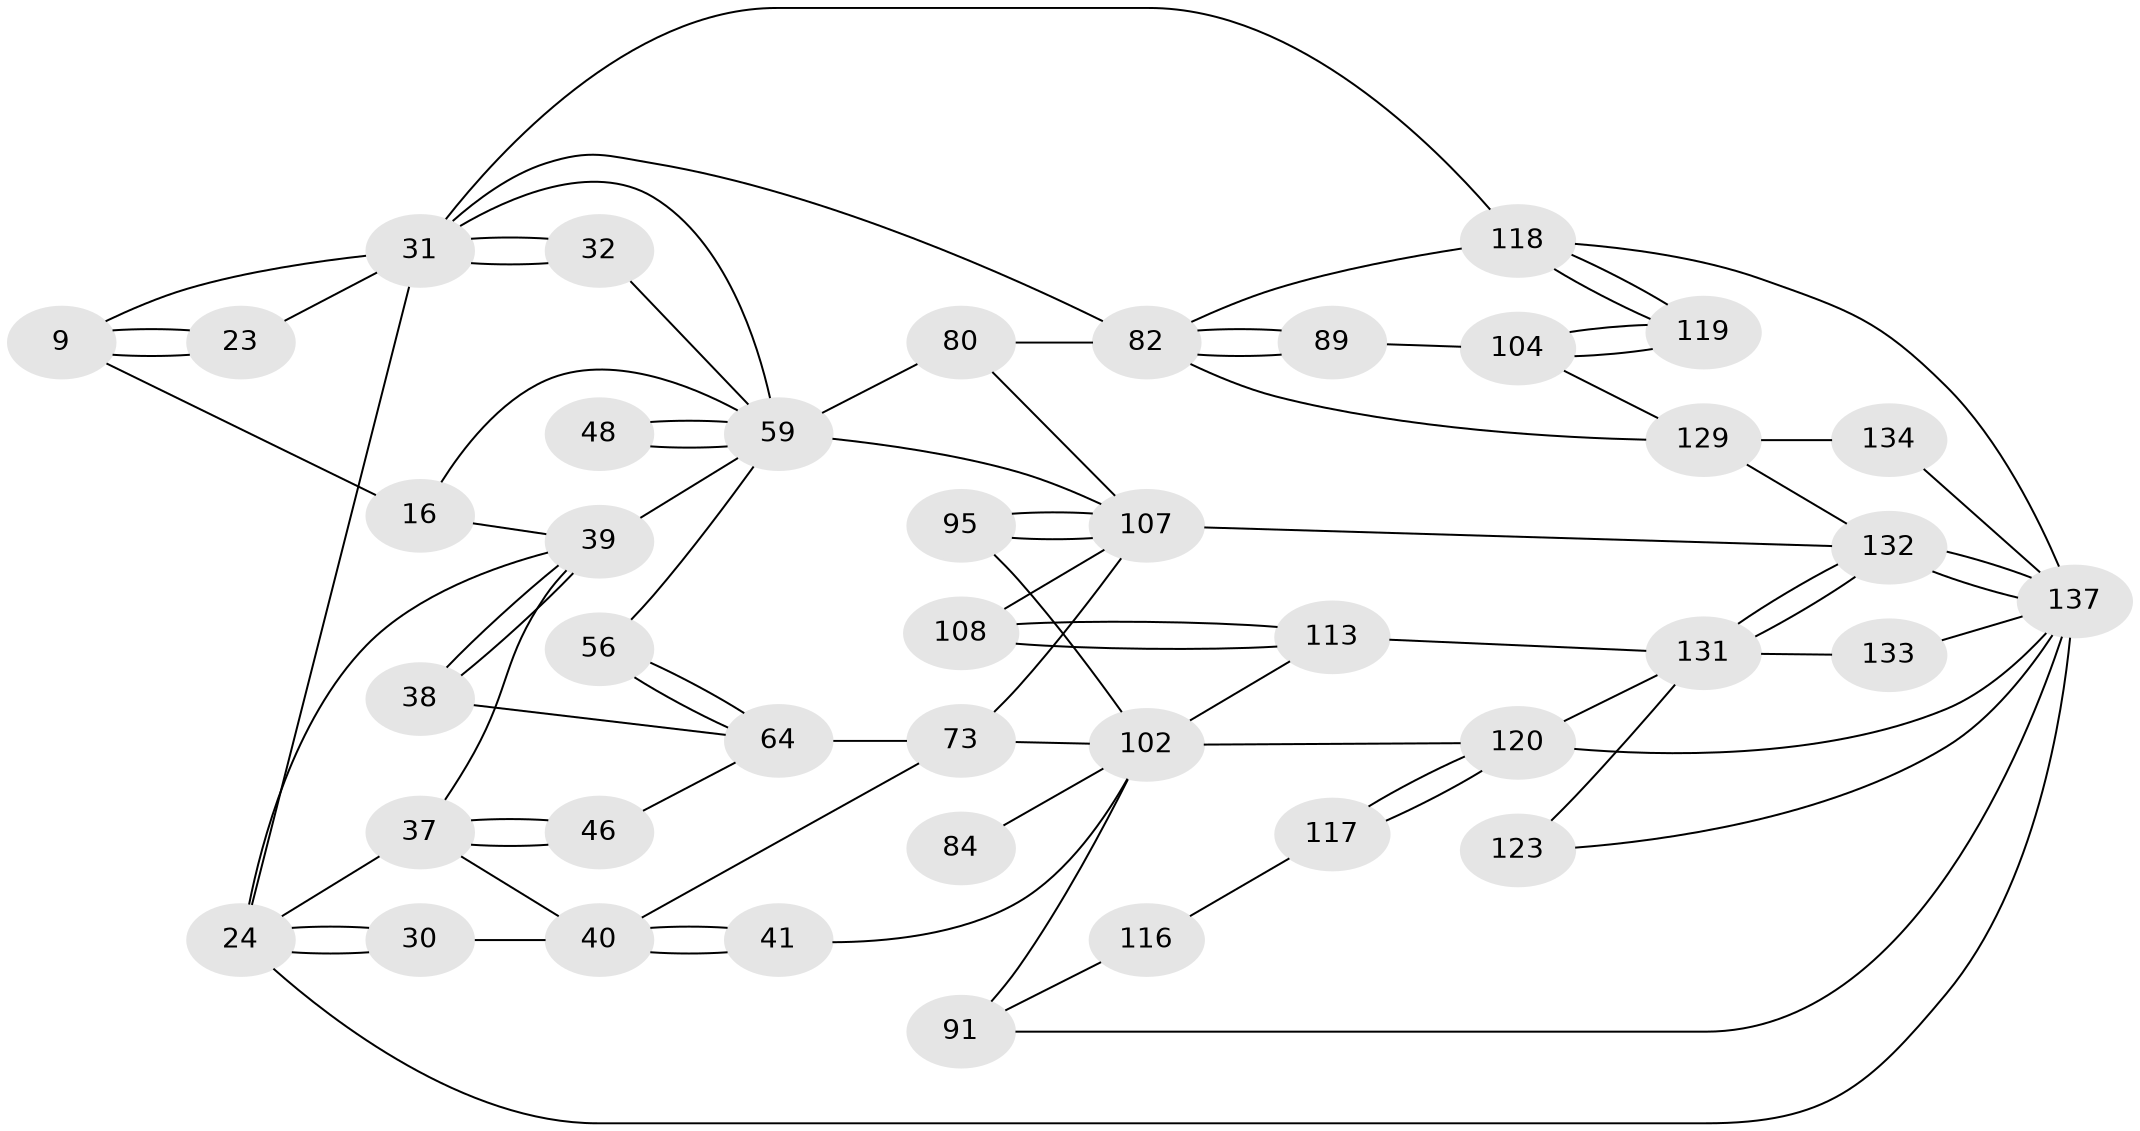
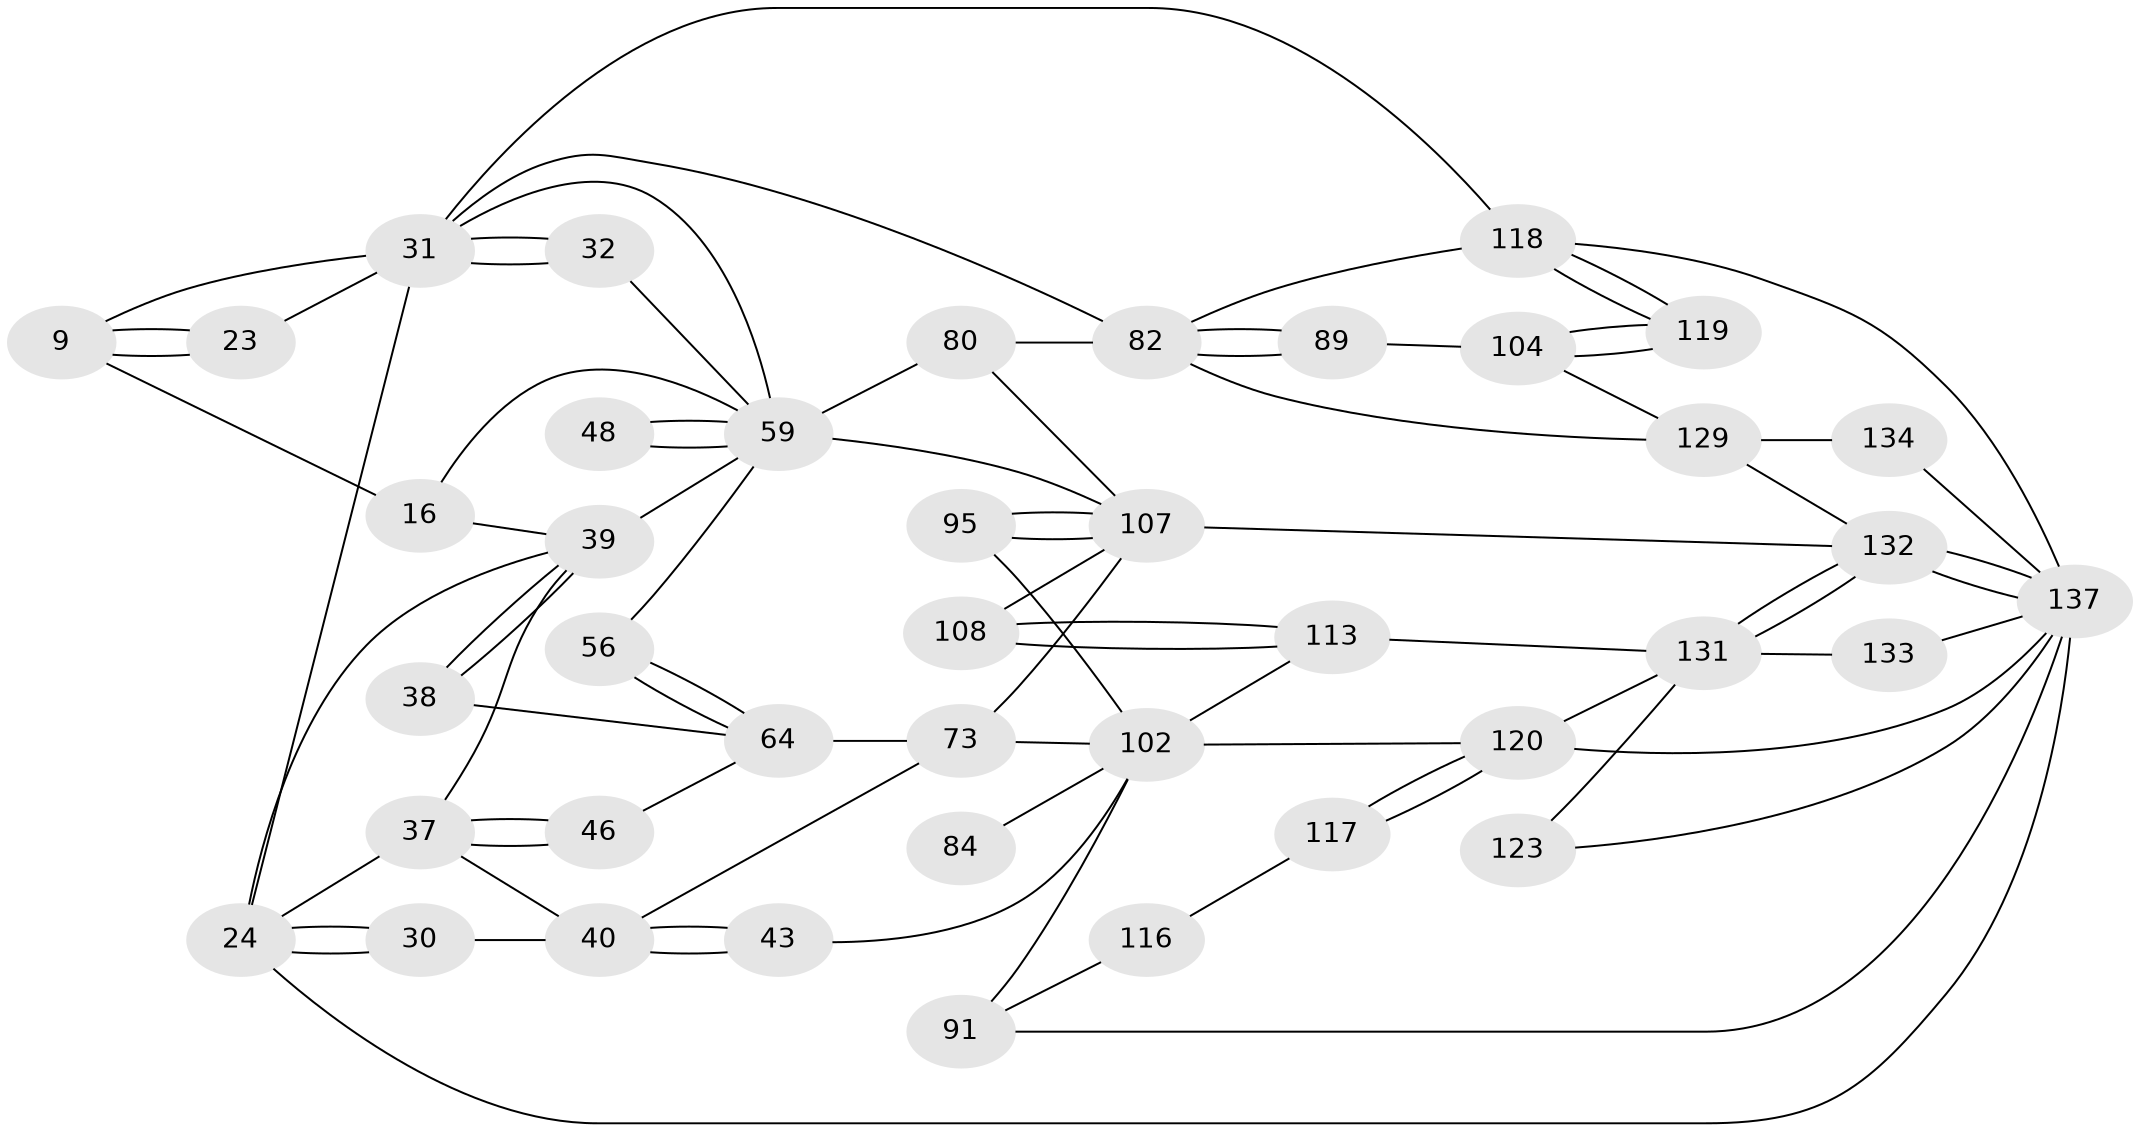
node "41": label "41" -> "43"
